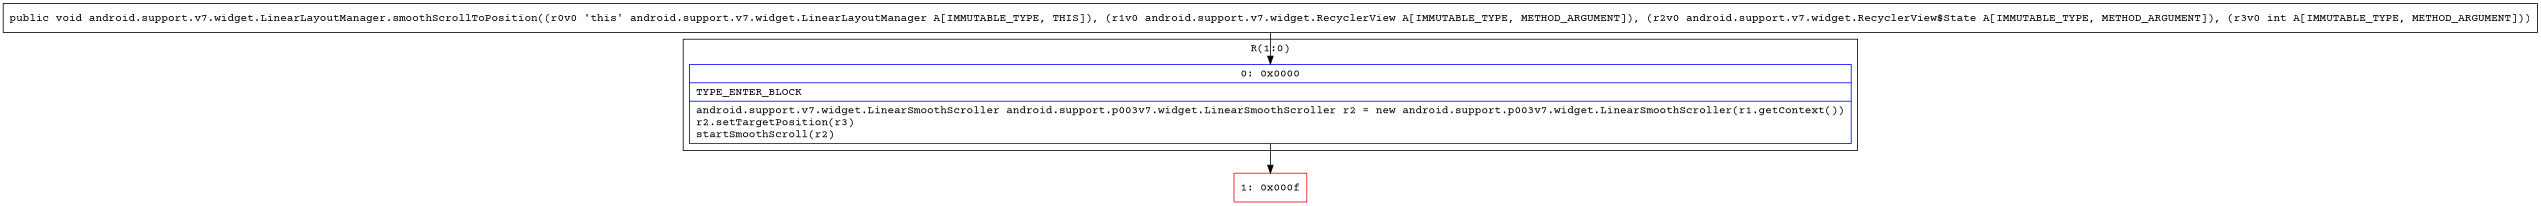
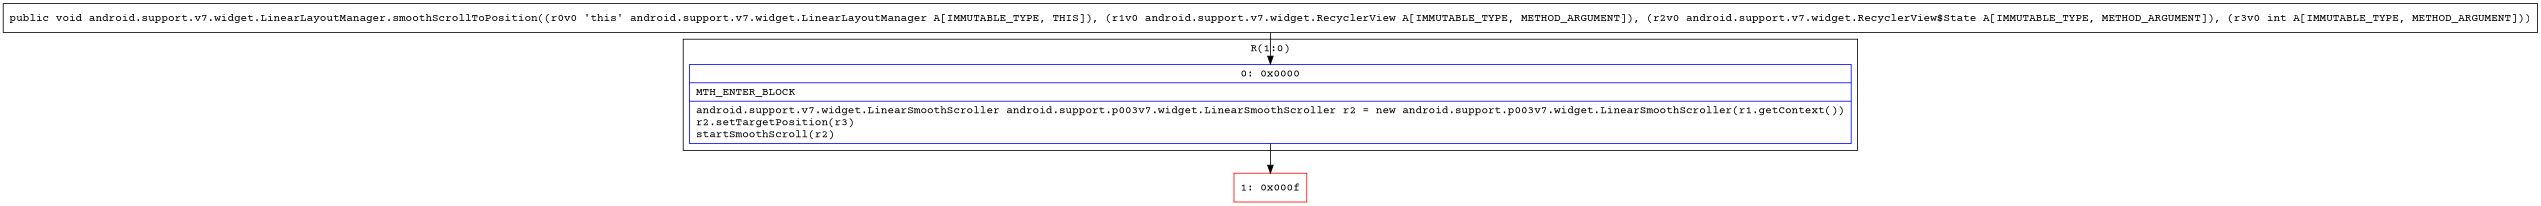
node "0: 0x0000": text "TYPE_ENTER_BLOCK" -> "MTH_ENTER_BLOCK"
